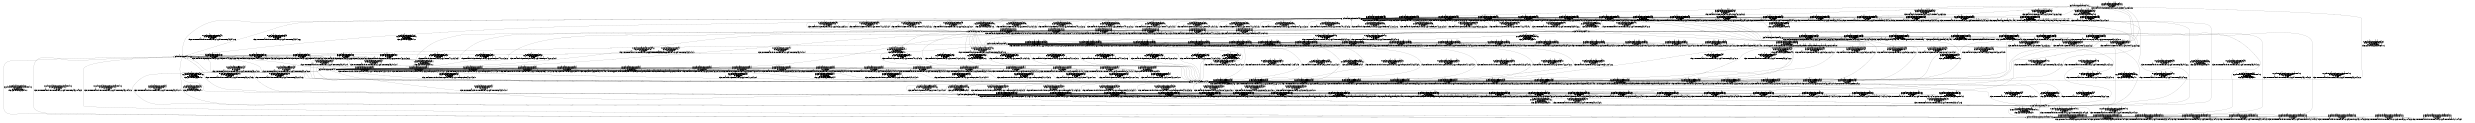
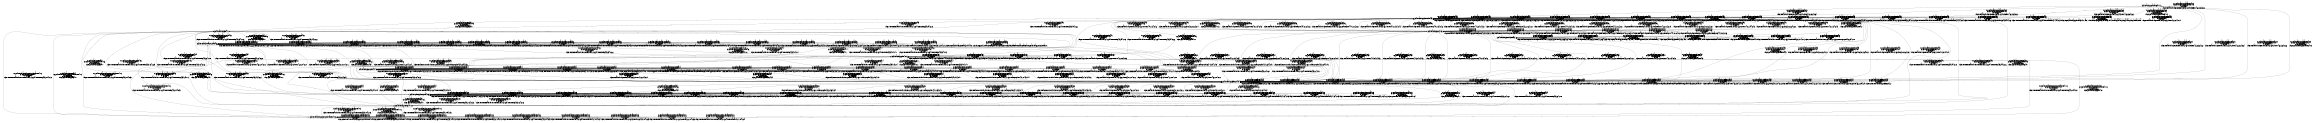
edge "ACT[vsin.activity.A_EffectsGrid]894" -> "ACT[vsin.activity.A_ChoosePhoto]995": removed, label "src: ACT[vsin.activity.A_EffectsGrid]894 tgt: ACT[vsin.activity.A_ChoosePhoto]995 tag: start_activity evt: item_click widget: INFL[android.widget.GridView,WID[2131165259|_egv_gridview]538,22290]22291"
edge "ACT[vsin.activity.A_About]1021" -> "ACT[com.vicman.photolabpro.A_Main]968": added, label "src: ACT[vsin.activity.A_About]1021 tgt: ACT[com.vicman.photolabpro.A_Main]968 tag: implicit_back evt: implicit_back_event widget: ACT[vsin.activity.A_About]1021"
edge "ACT[vsin.activity.A_FAQ]977" -> "ACT[vsin.t16_funny_photo.A_Main]1038": added, label "src: ACT[vsin.activity.A_FAQ]977 tgt: ACT[vsin.t16_funny_photo.A_Main]1038 tag: implicit_back evt: implicit_back_event widget: ACT[vsin.activity.A_FAQ]977"
